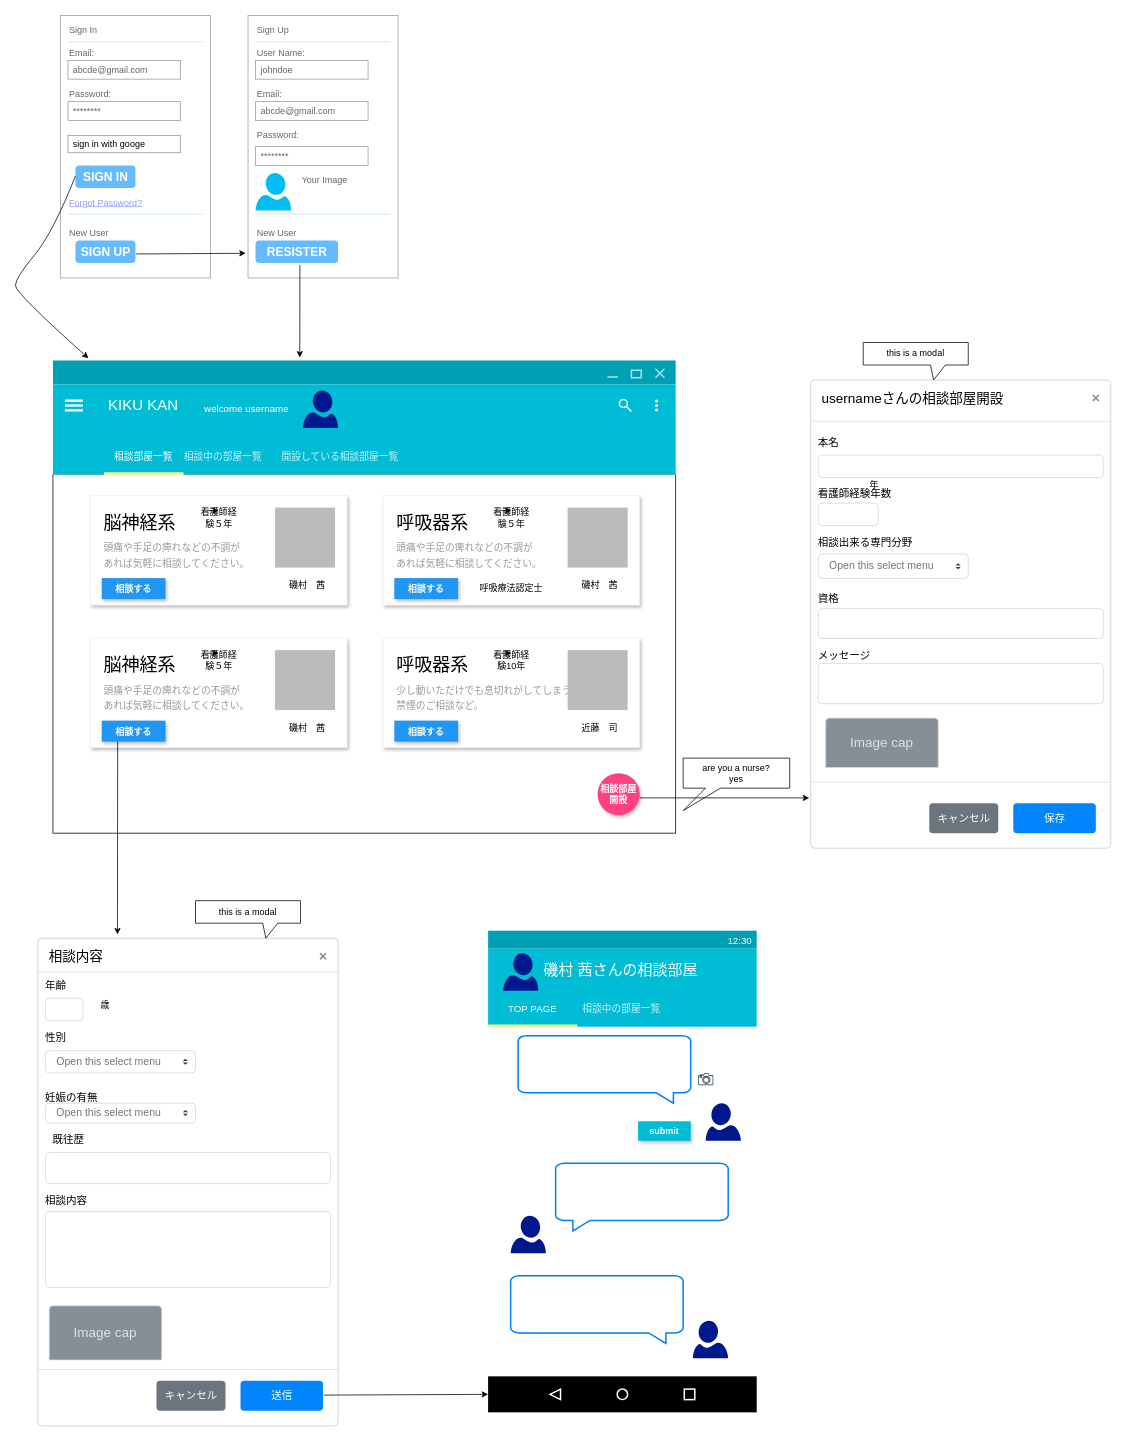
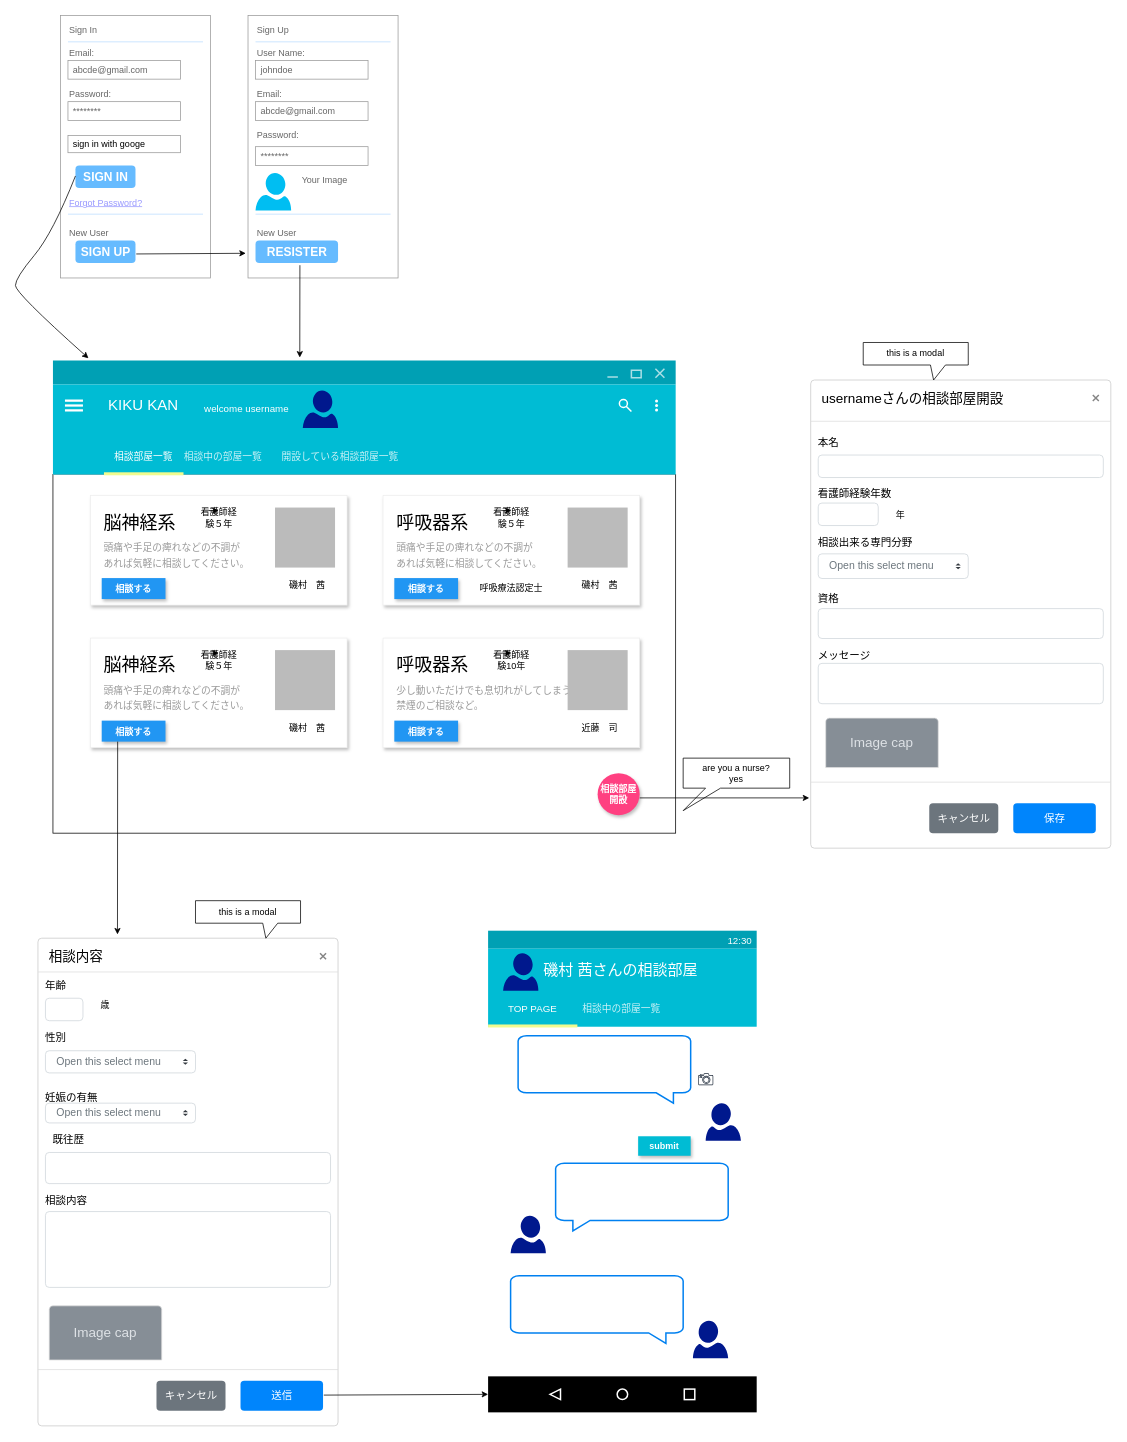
node "年": moved (874, 486) -> (900, 516)
node "submit": moved (664, 1131) -> (664, 1146)
